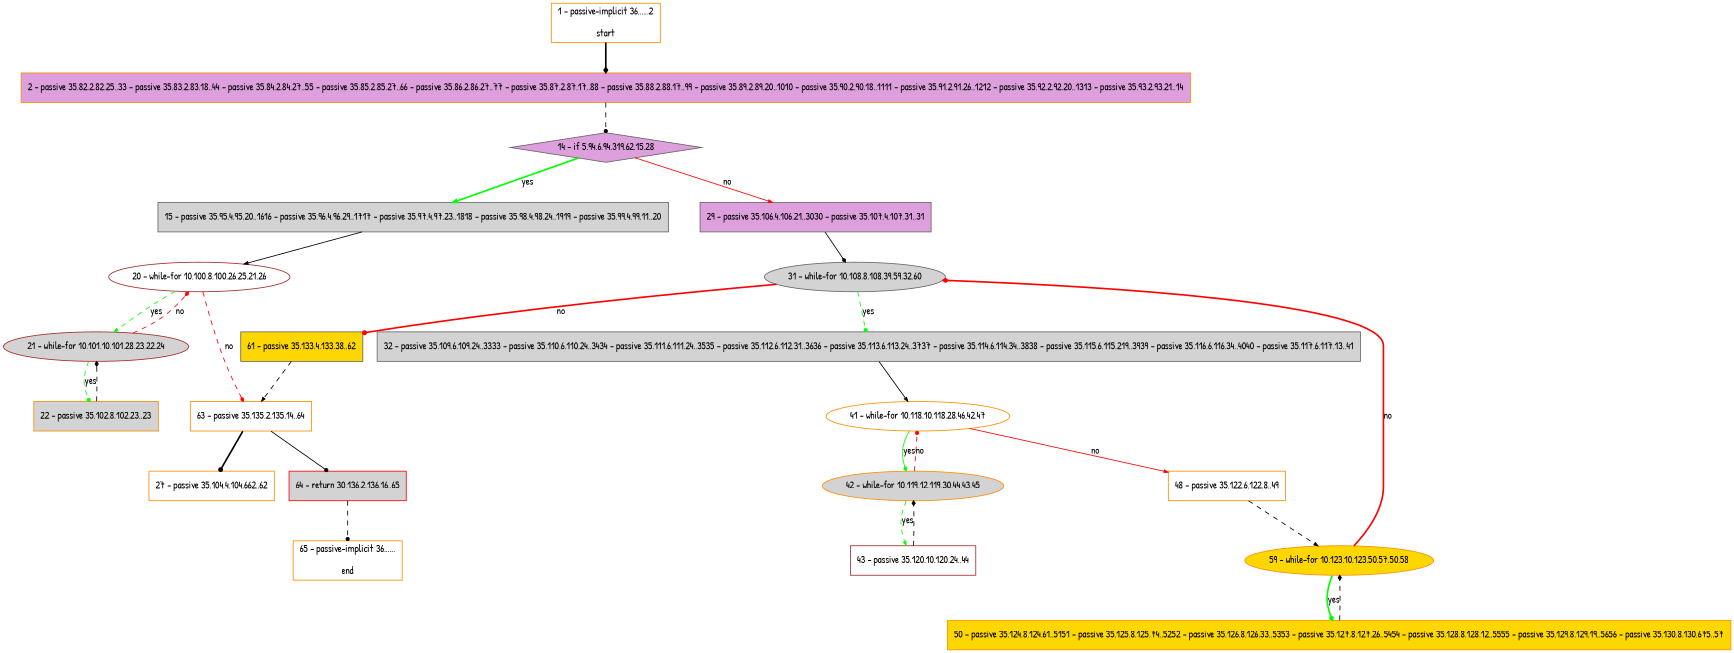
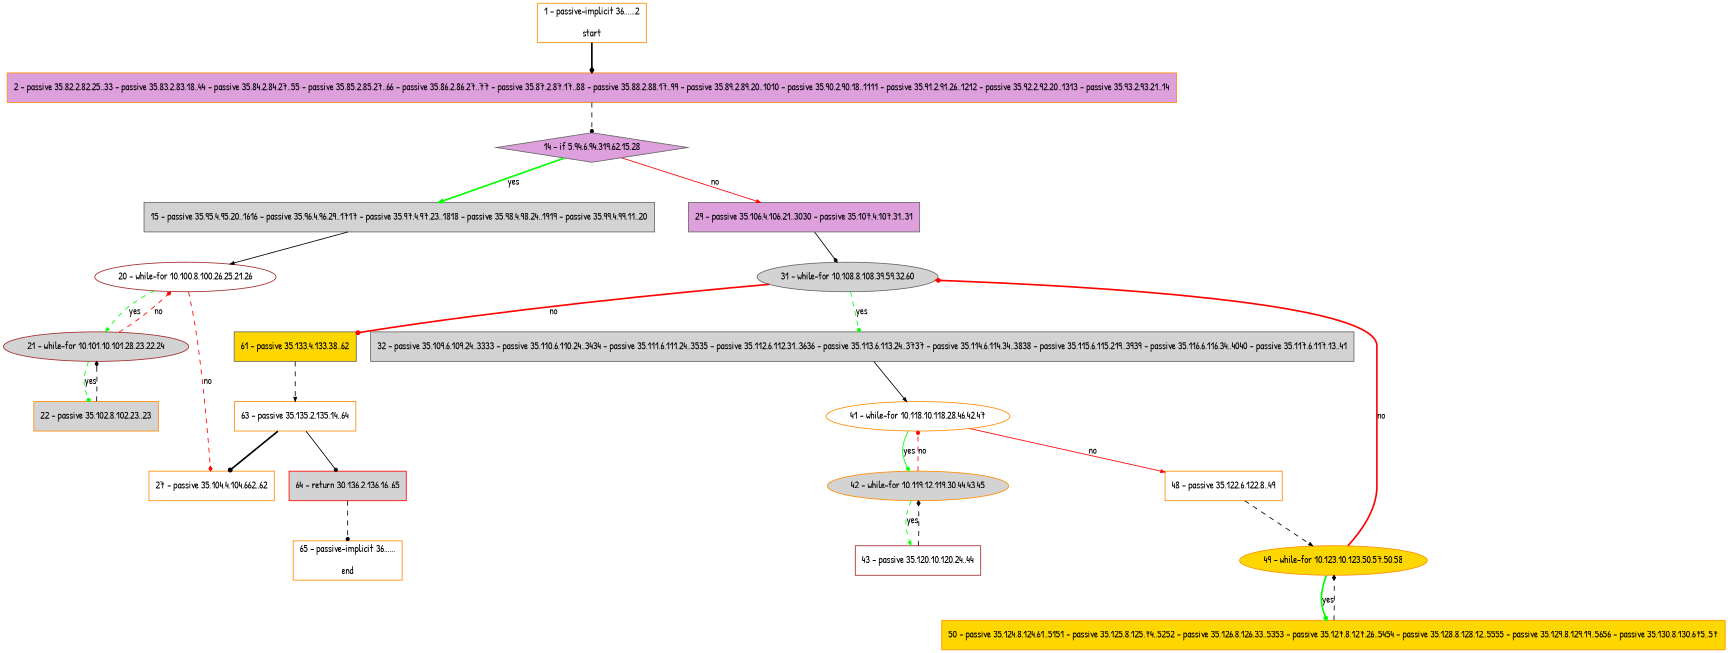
edge "20 - while-for 10,100,8,100,26,25,21,26" -> "63 - passive 35,135,2,135,14,,64": now "20 - while-for 10,100,8,100,26,25,21,26" -> "27 - passive 35,104,4,104,662,,62"
node "59 - while-for 10,123,10,123,50,57,50,58": label "59 - while-for 10,123,10,123,50,57,50,58" -> "49 - while-for 10,123,10,123,50,57,50,58"
